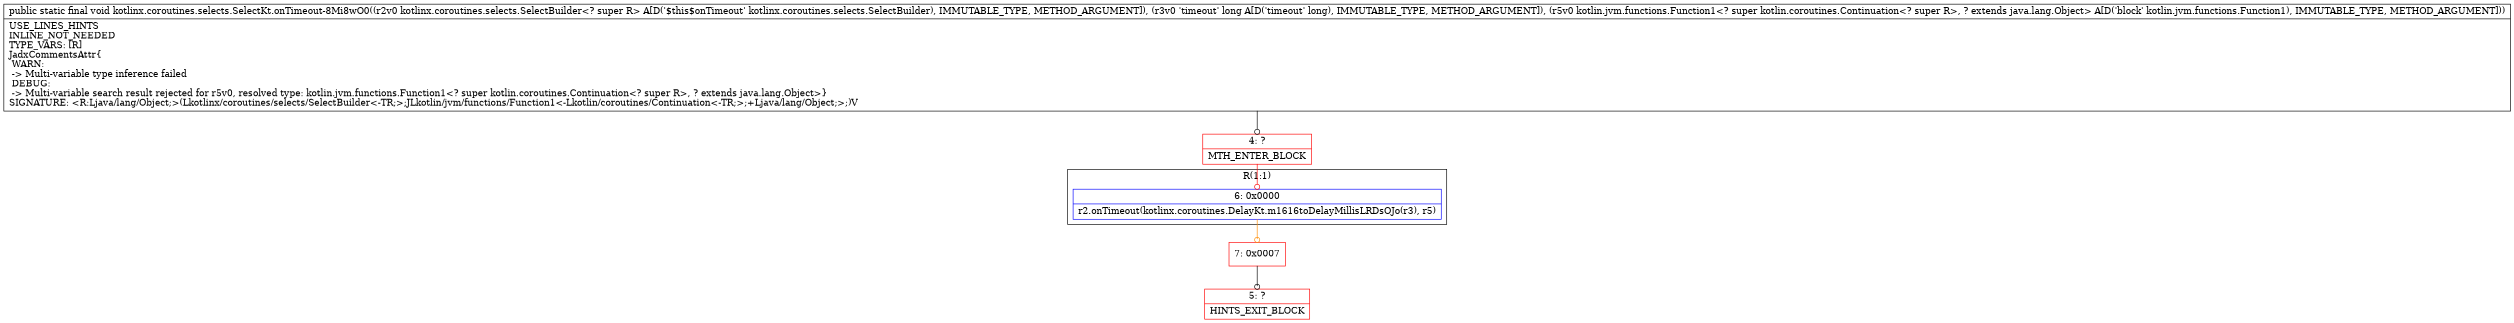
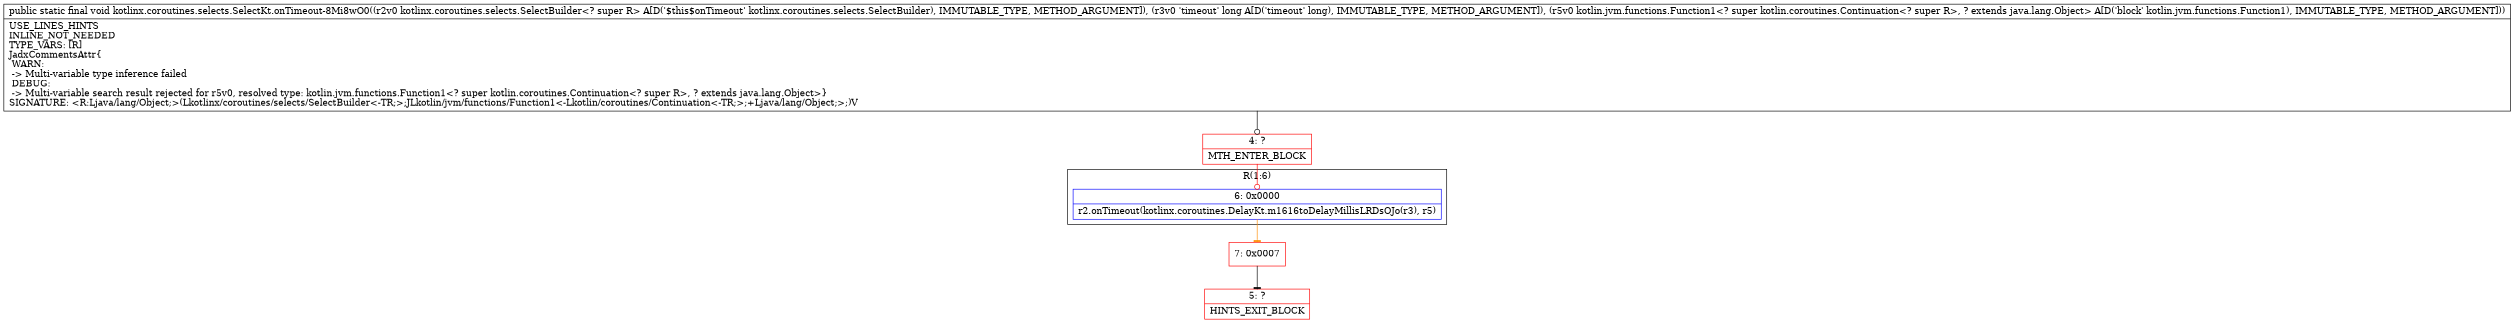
cluster "R(1:1)": label "R(1:1)" -> "R(1:6)"
edge "6: 0x0000" -> "7: 0x0007": arrowhead odot -> tee
edge "7: 0x0007" -> "5: ?": arrowhead odot -> tee
